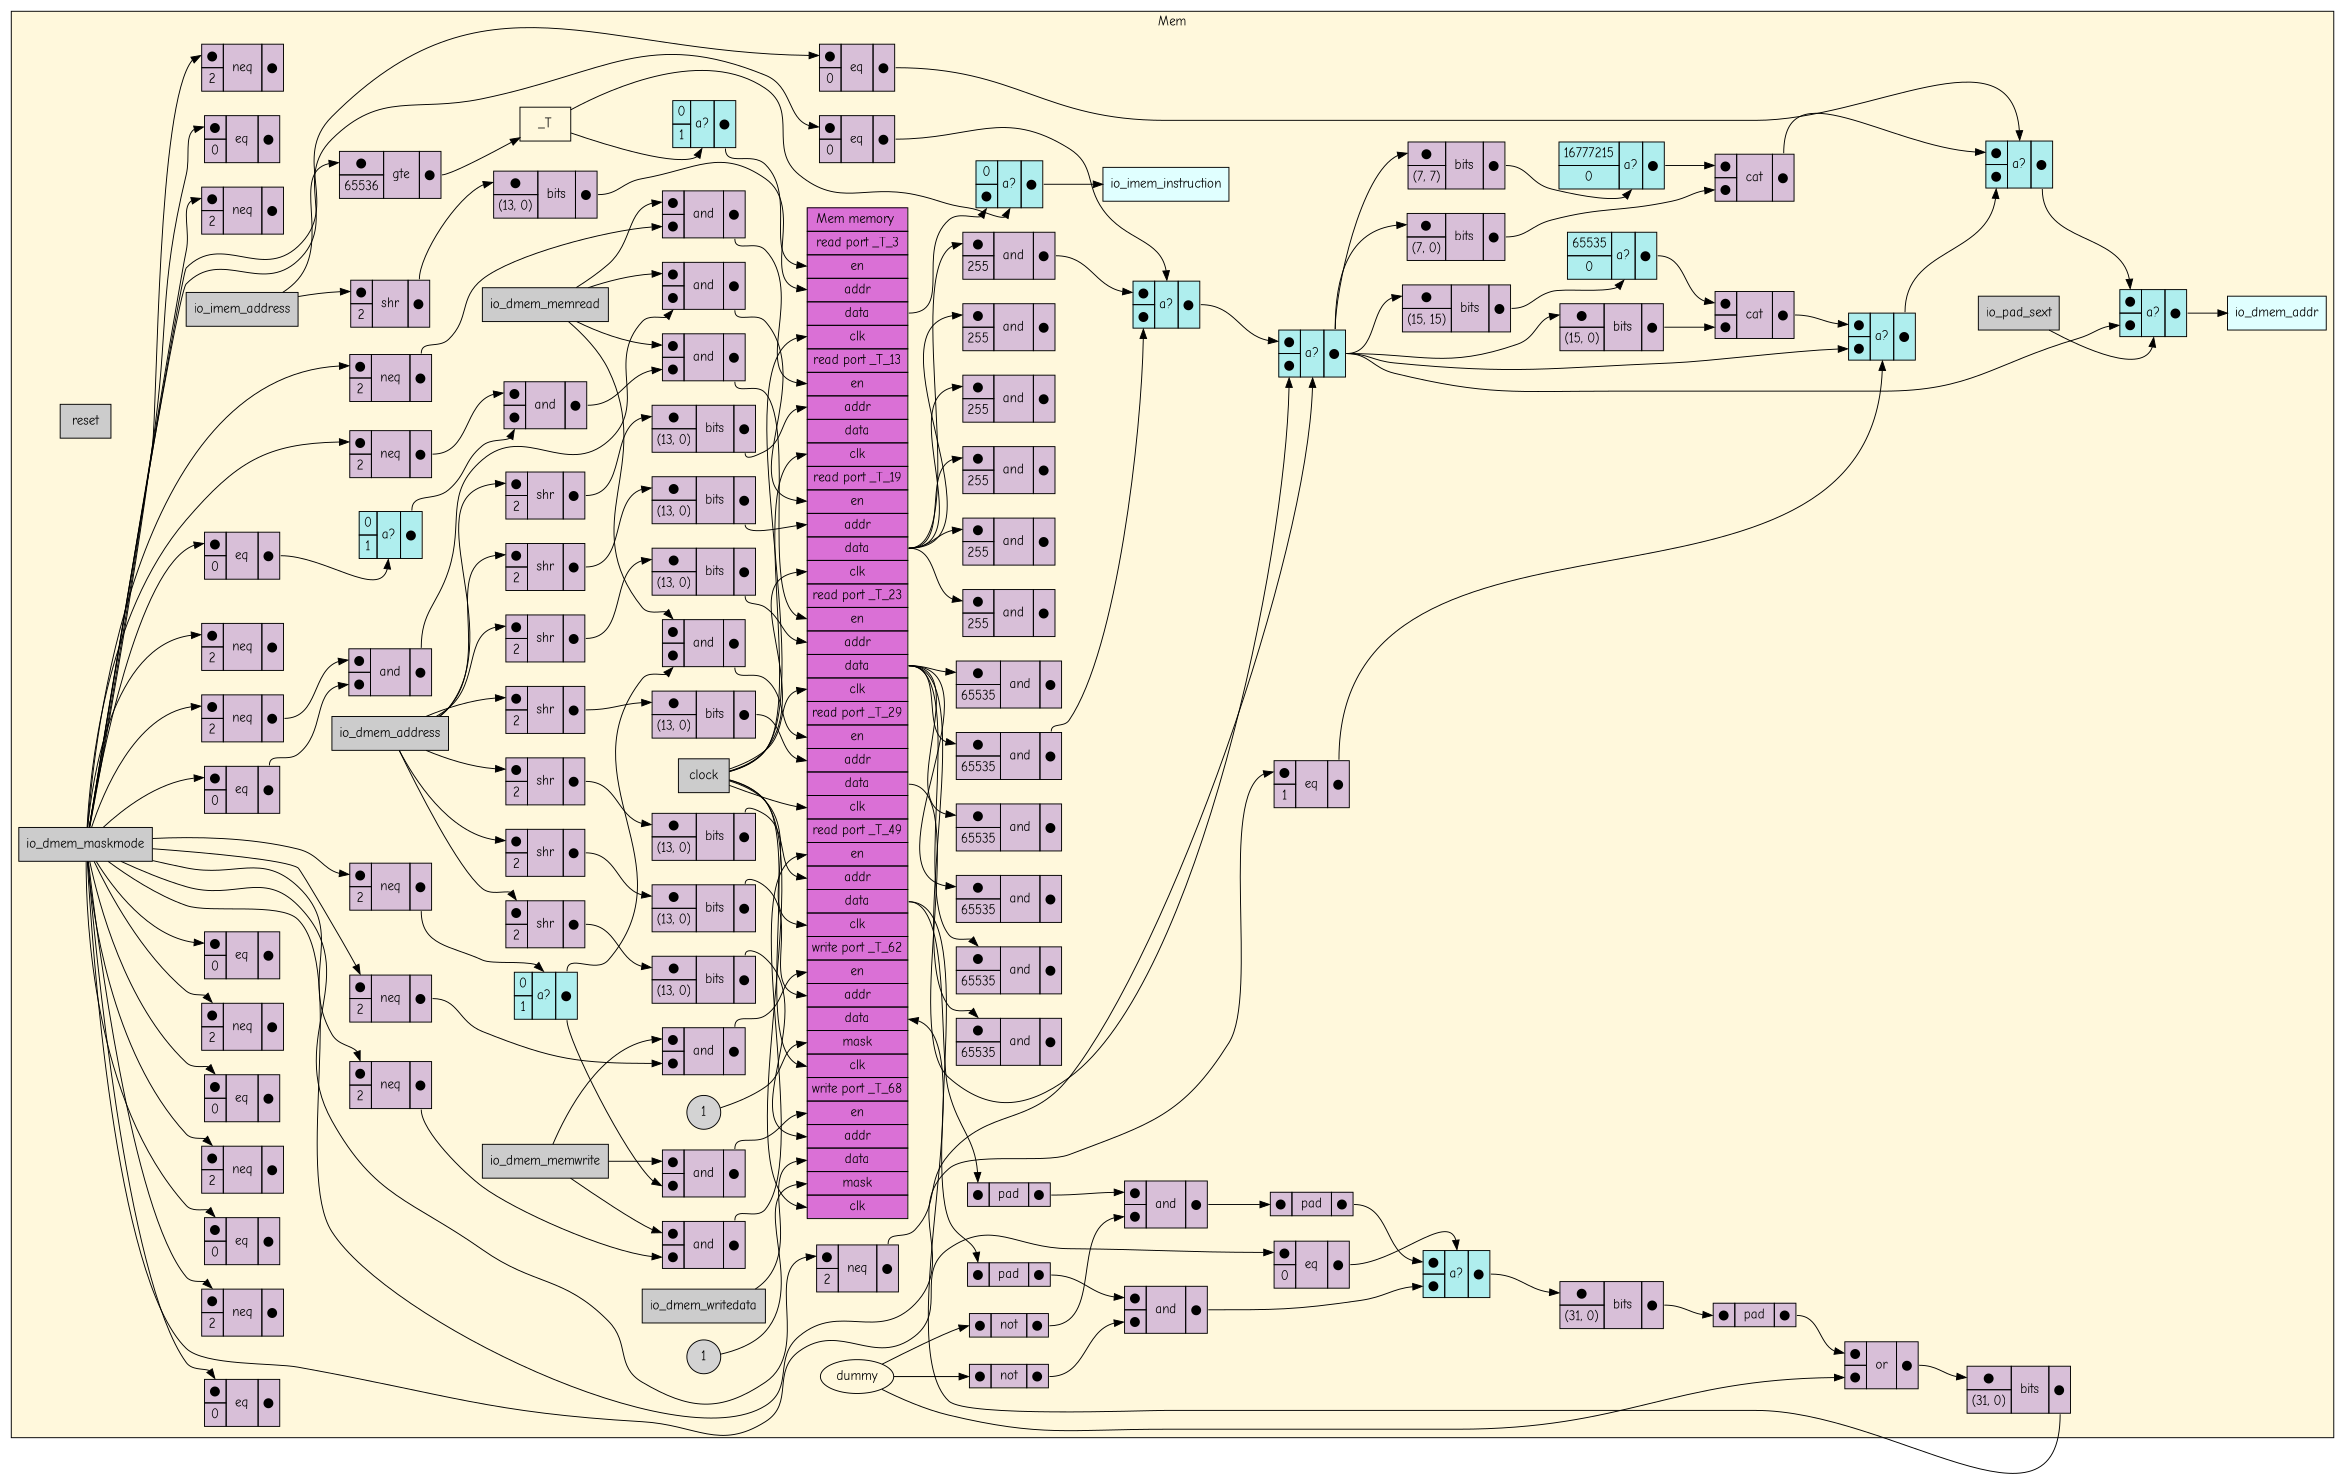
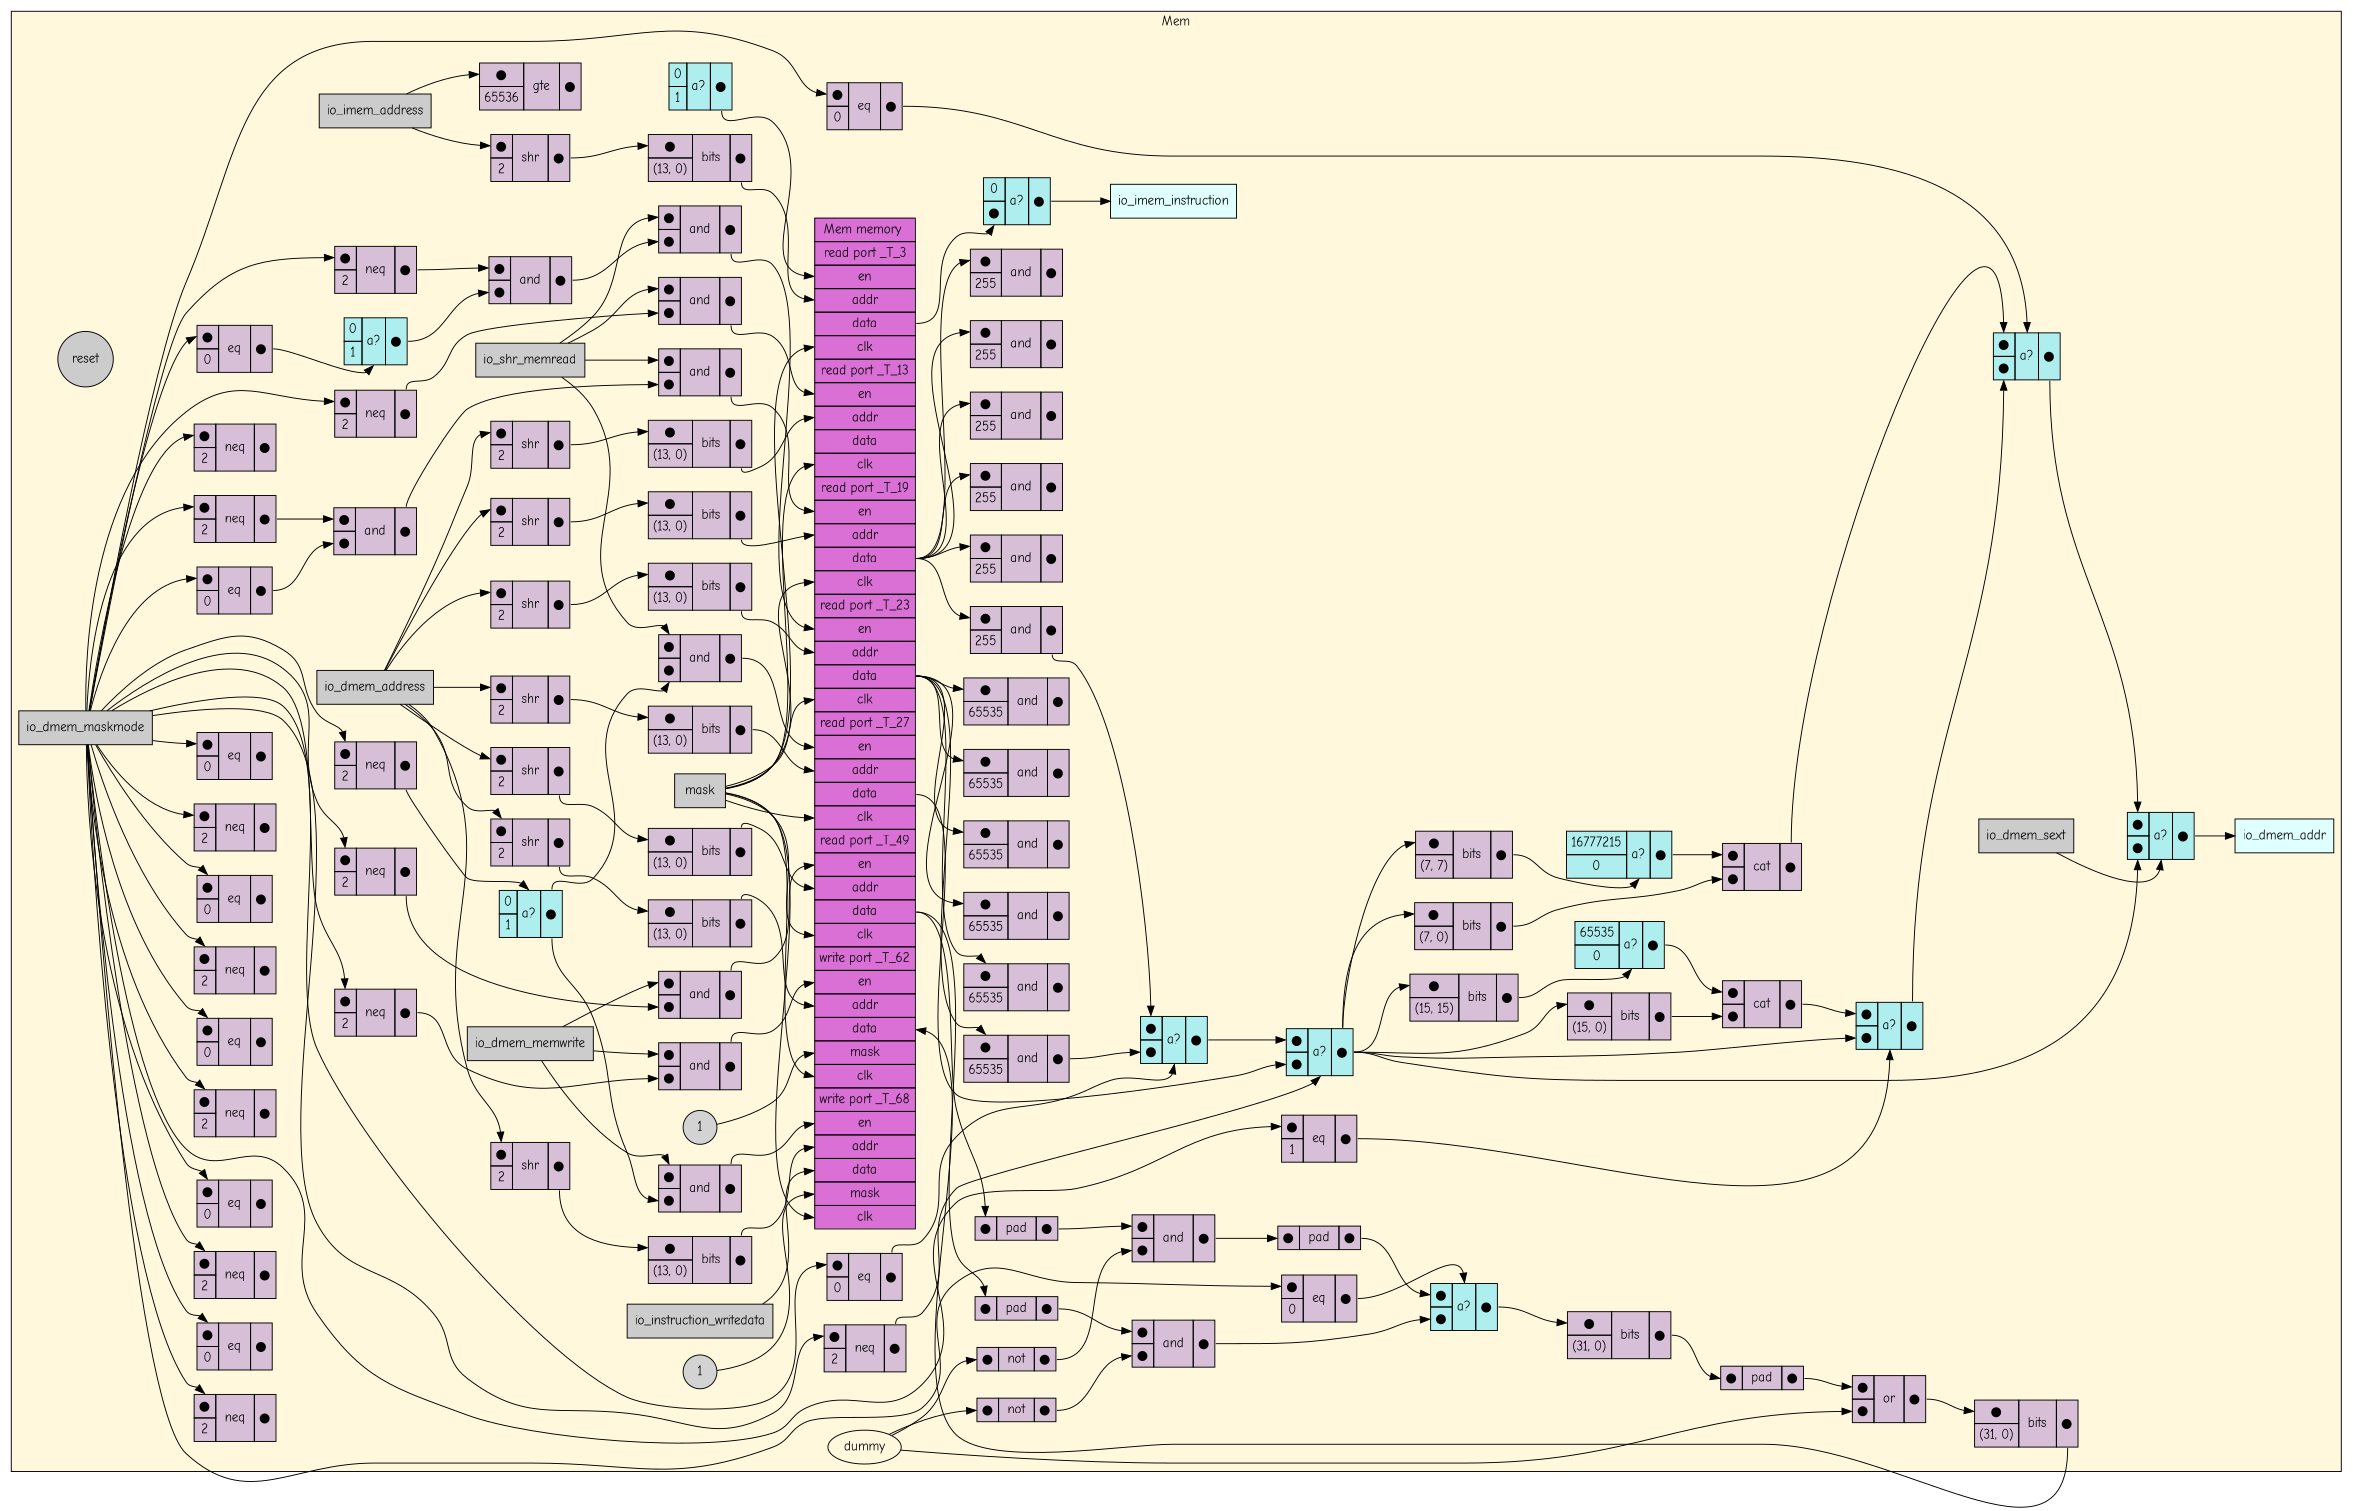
node "_T": removed
node "io_dmem_memread": label "io_dmem_memread" -> "io_shr_memread"
node "io_pad_sext": label "io_pad_sext" -> "io_dmem_sext"
node "reset": shape box -> circle
node "Mem memory": text "read port _T_29" -> "read port _T_27"
node "clock": label "clock" -> "mask"
node "io_dmem_writedata": label "io_dmem_writedata" -> "io_instruction_writedata"
